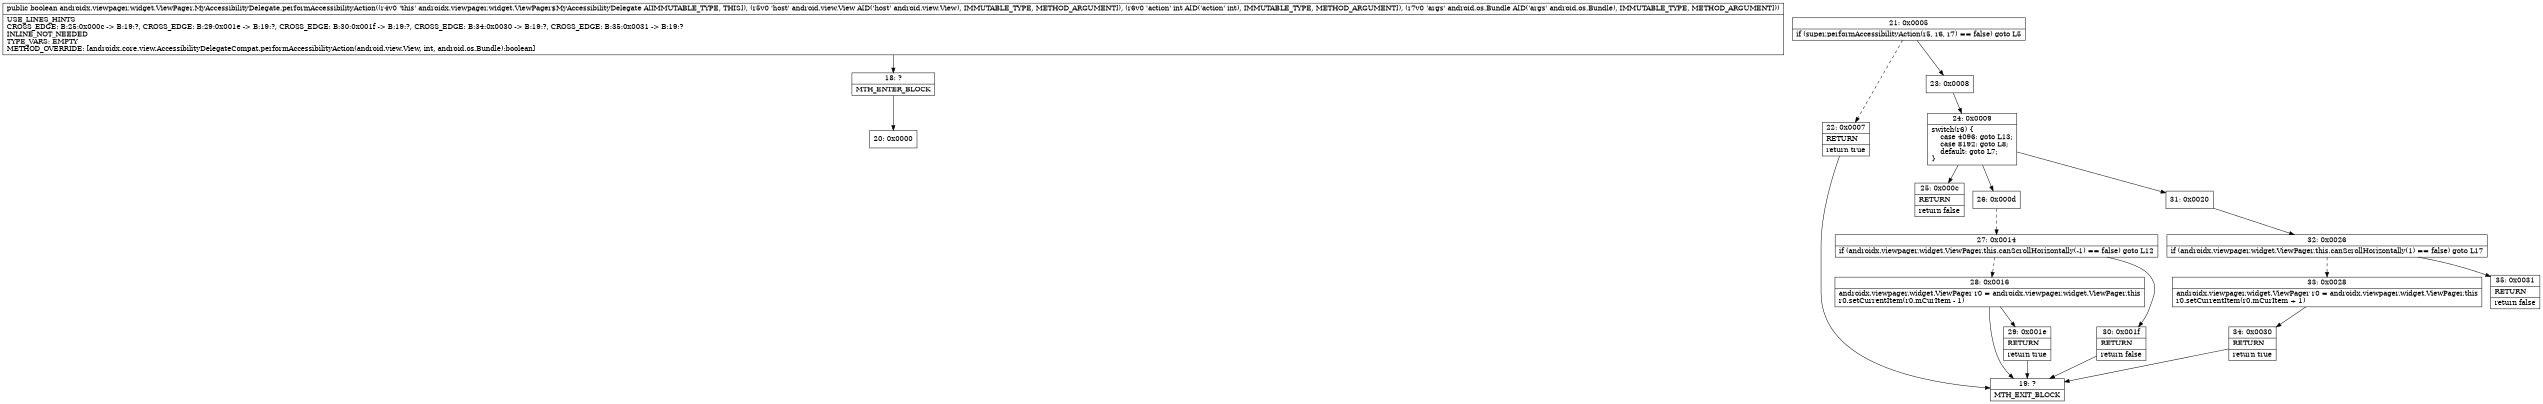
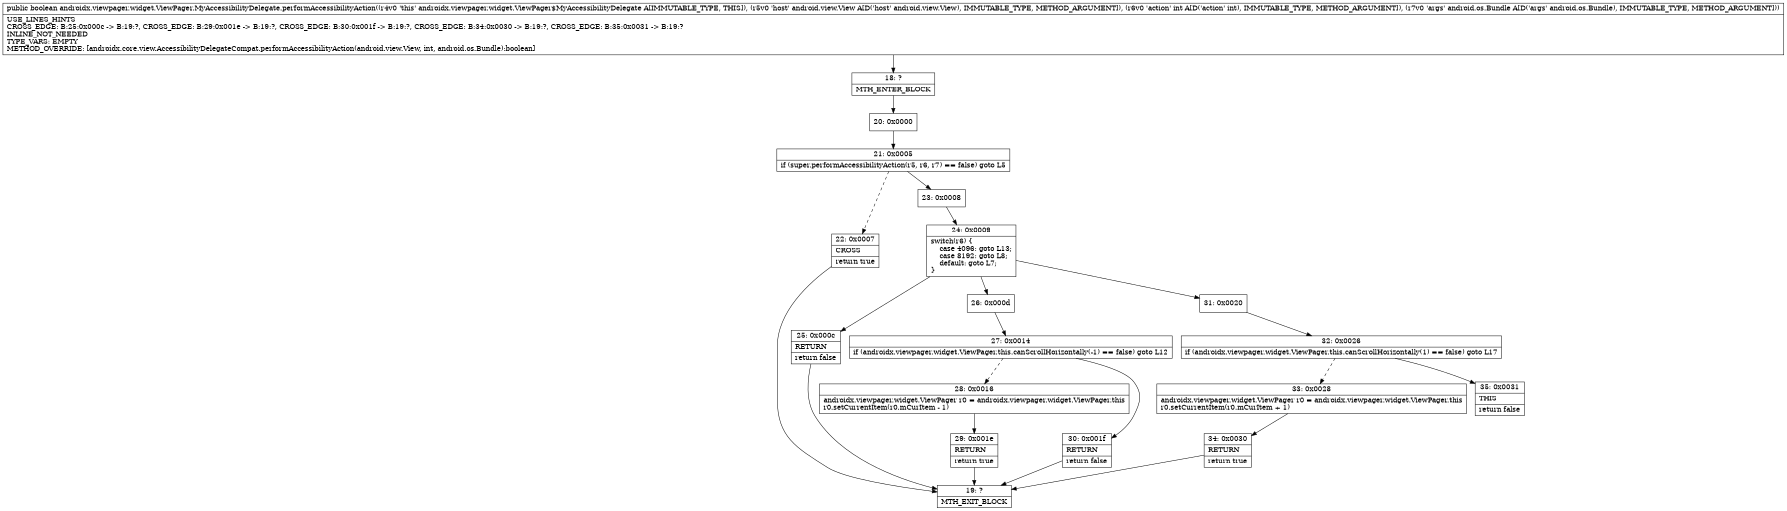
edge "20: 0x0000" -> "21: 0x0005": added
node "22: 0x0007": text "RETURN" -> "CROSS"
edge "26: 0x000d" -> "27: 0x0014": style dashed -> solid
node "35: 0x0031": text "RETURN" -> "THIS"
edge "28: 0x0016" -> "19: ?": now "25: 0x000c" -> "19: ?"
